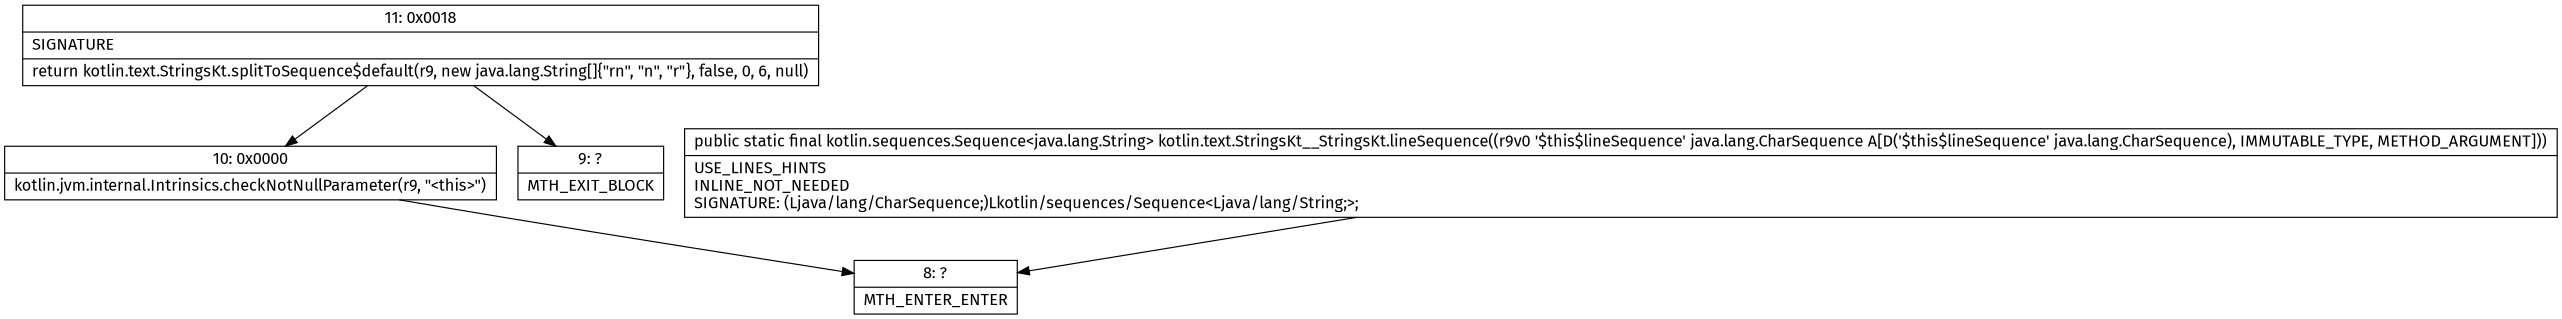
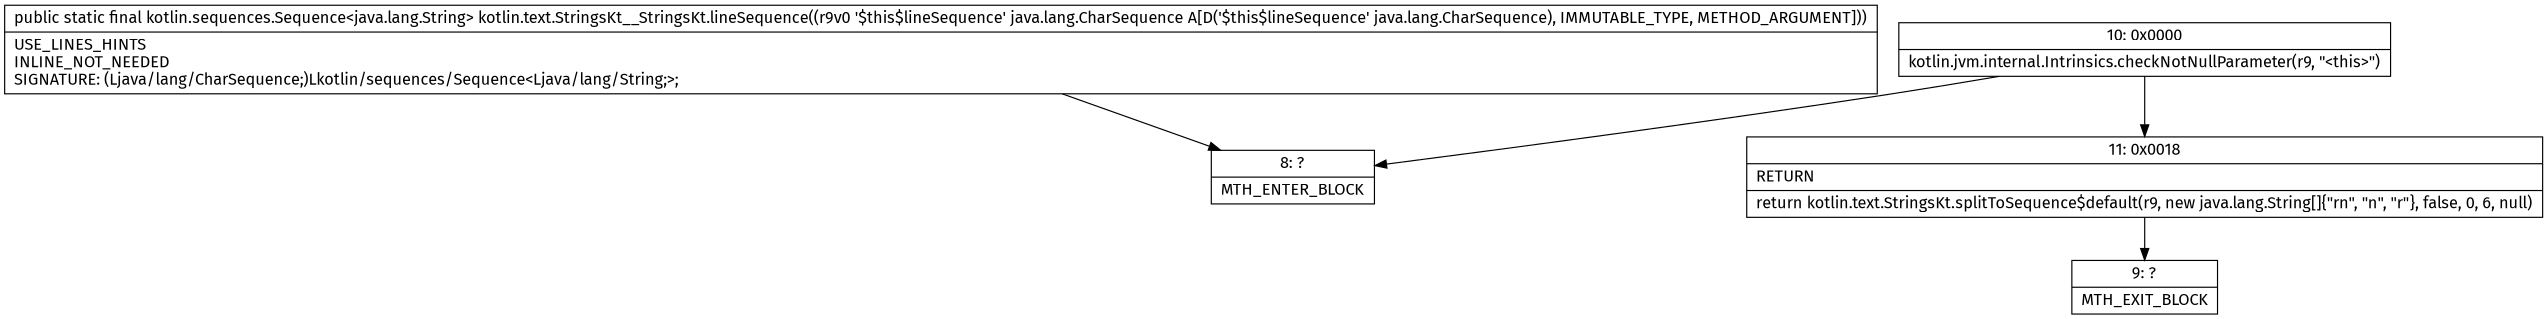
node "11: 0x0018": text "SIGNATURE" -> "RETURN"
edge "11: 0x0018" -> "10: 0x0000": reversed
node "8: ?": text "MTH_ENTER_ENTER" -> "MTH_ENTER_BLOCK"
